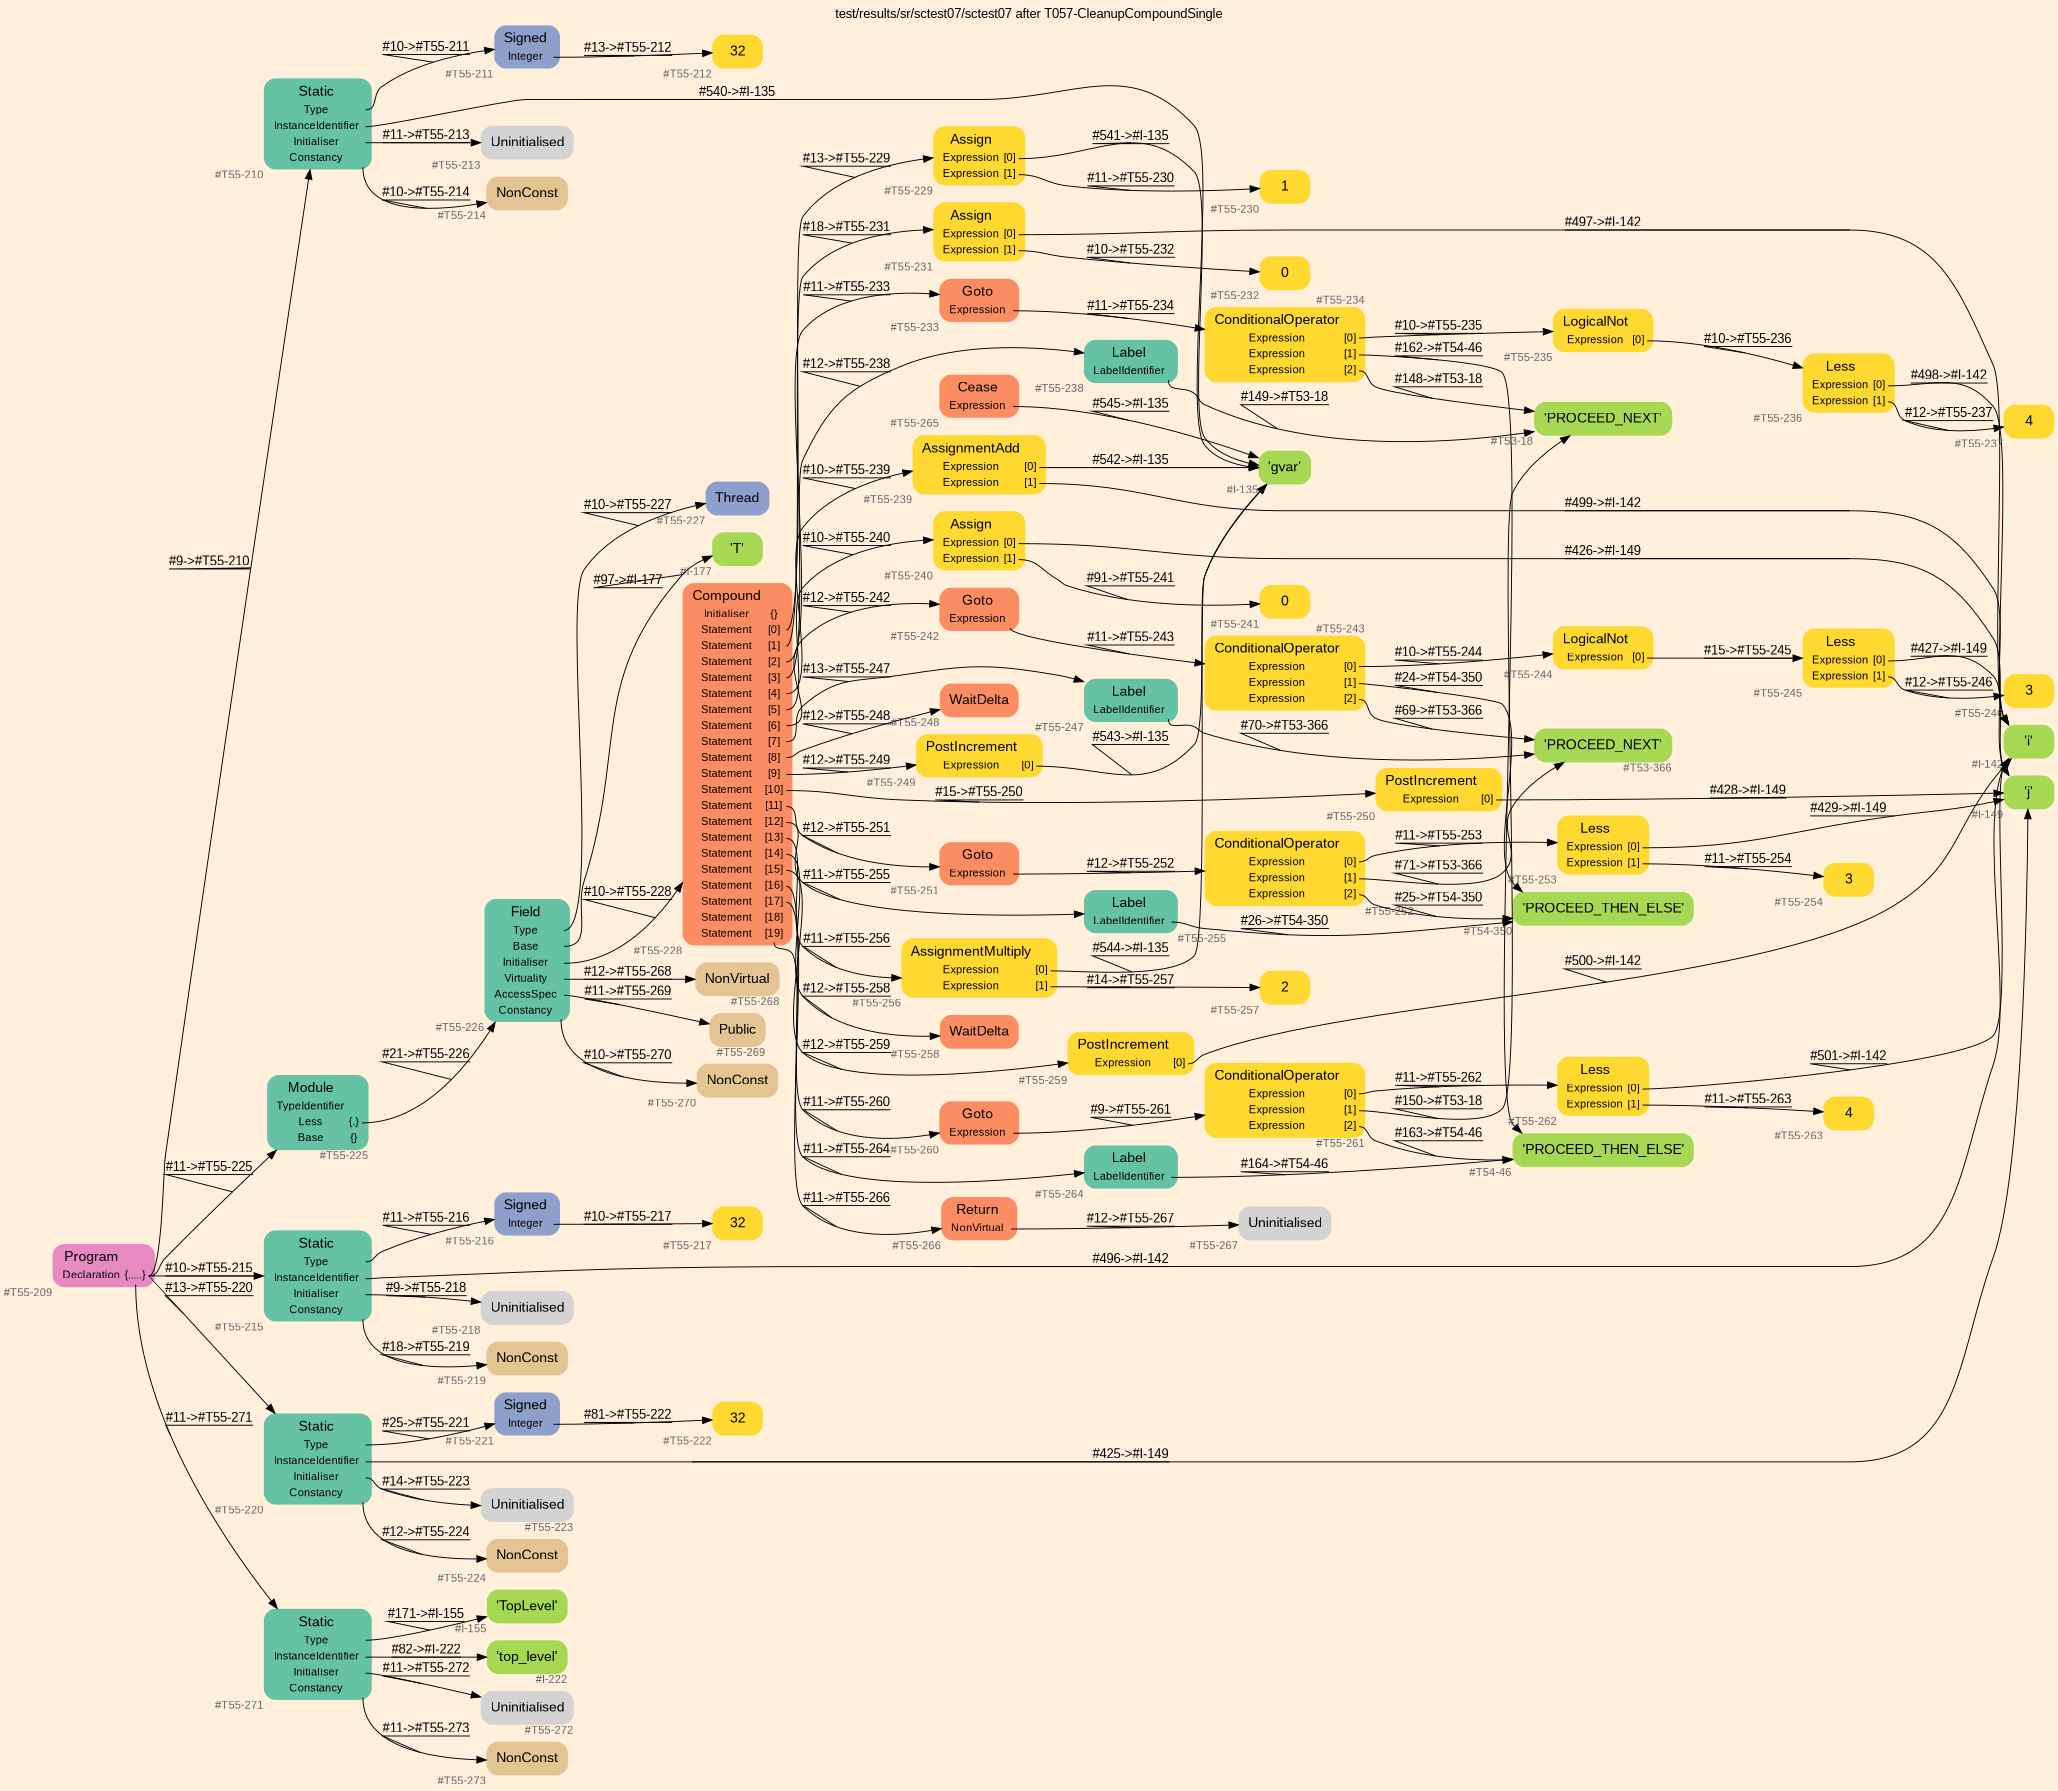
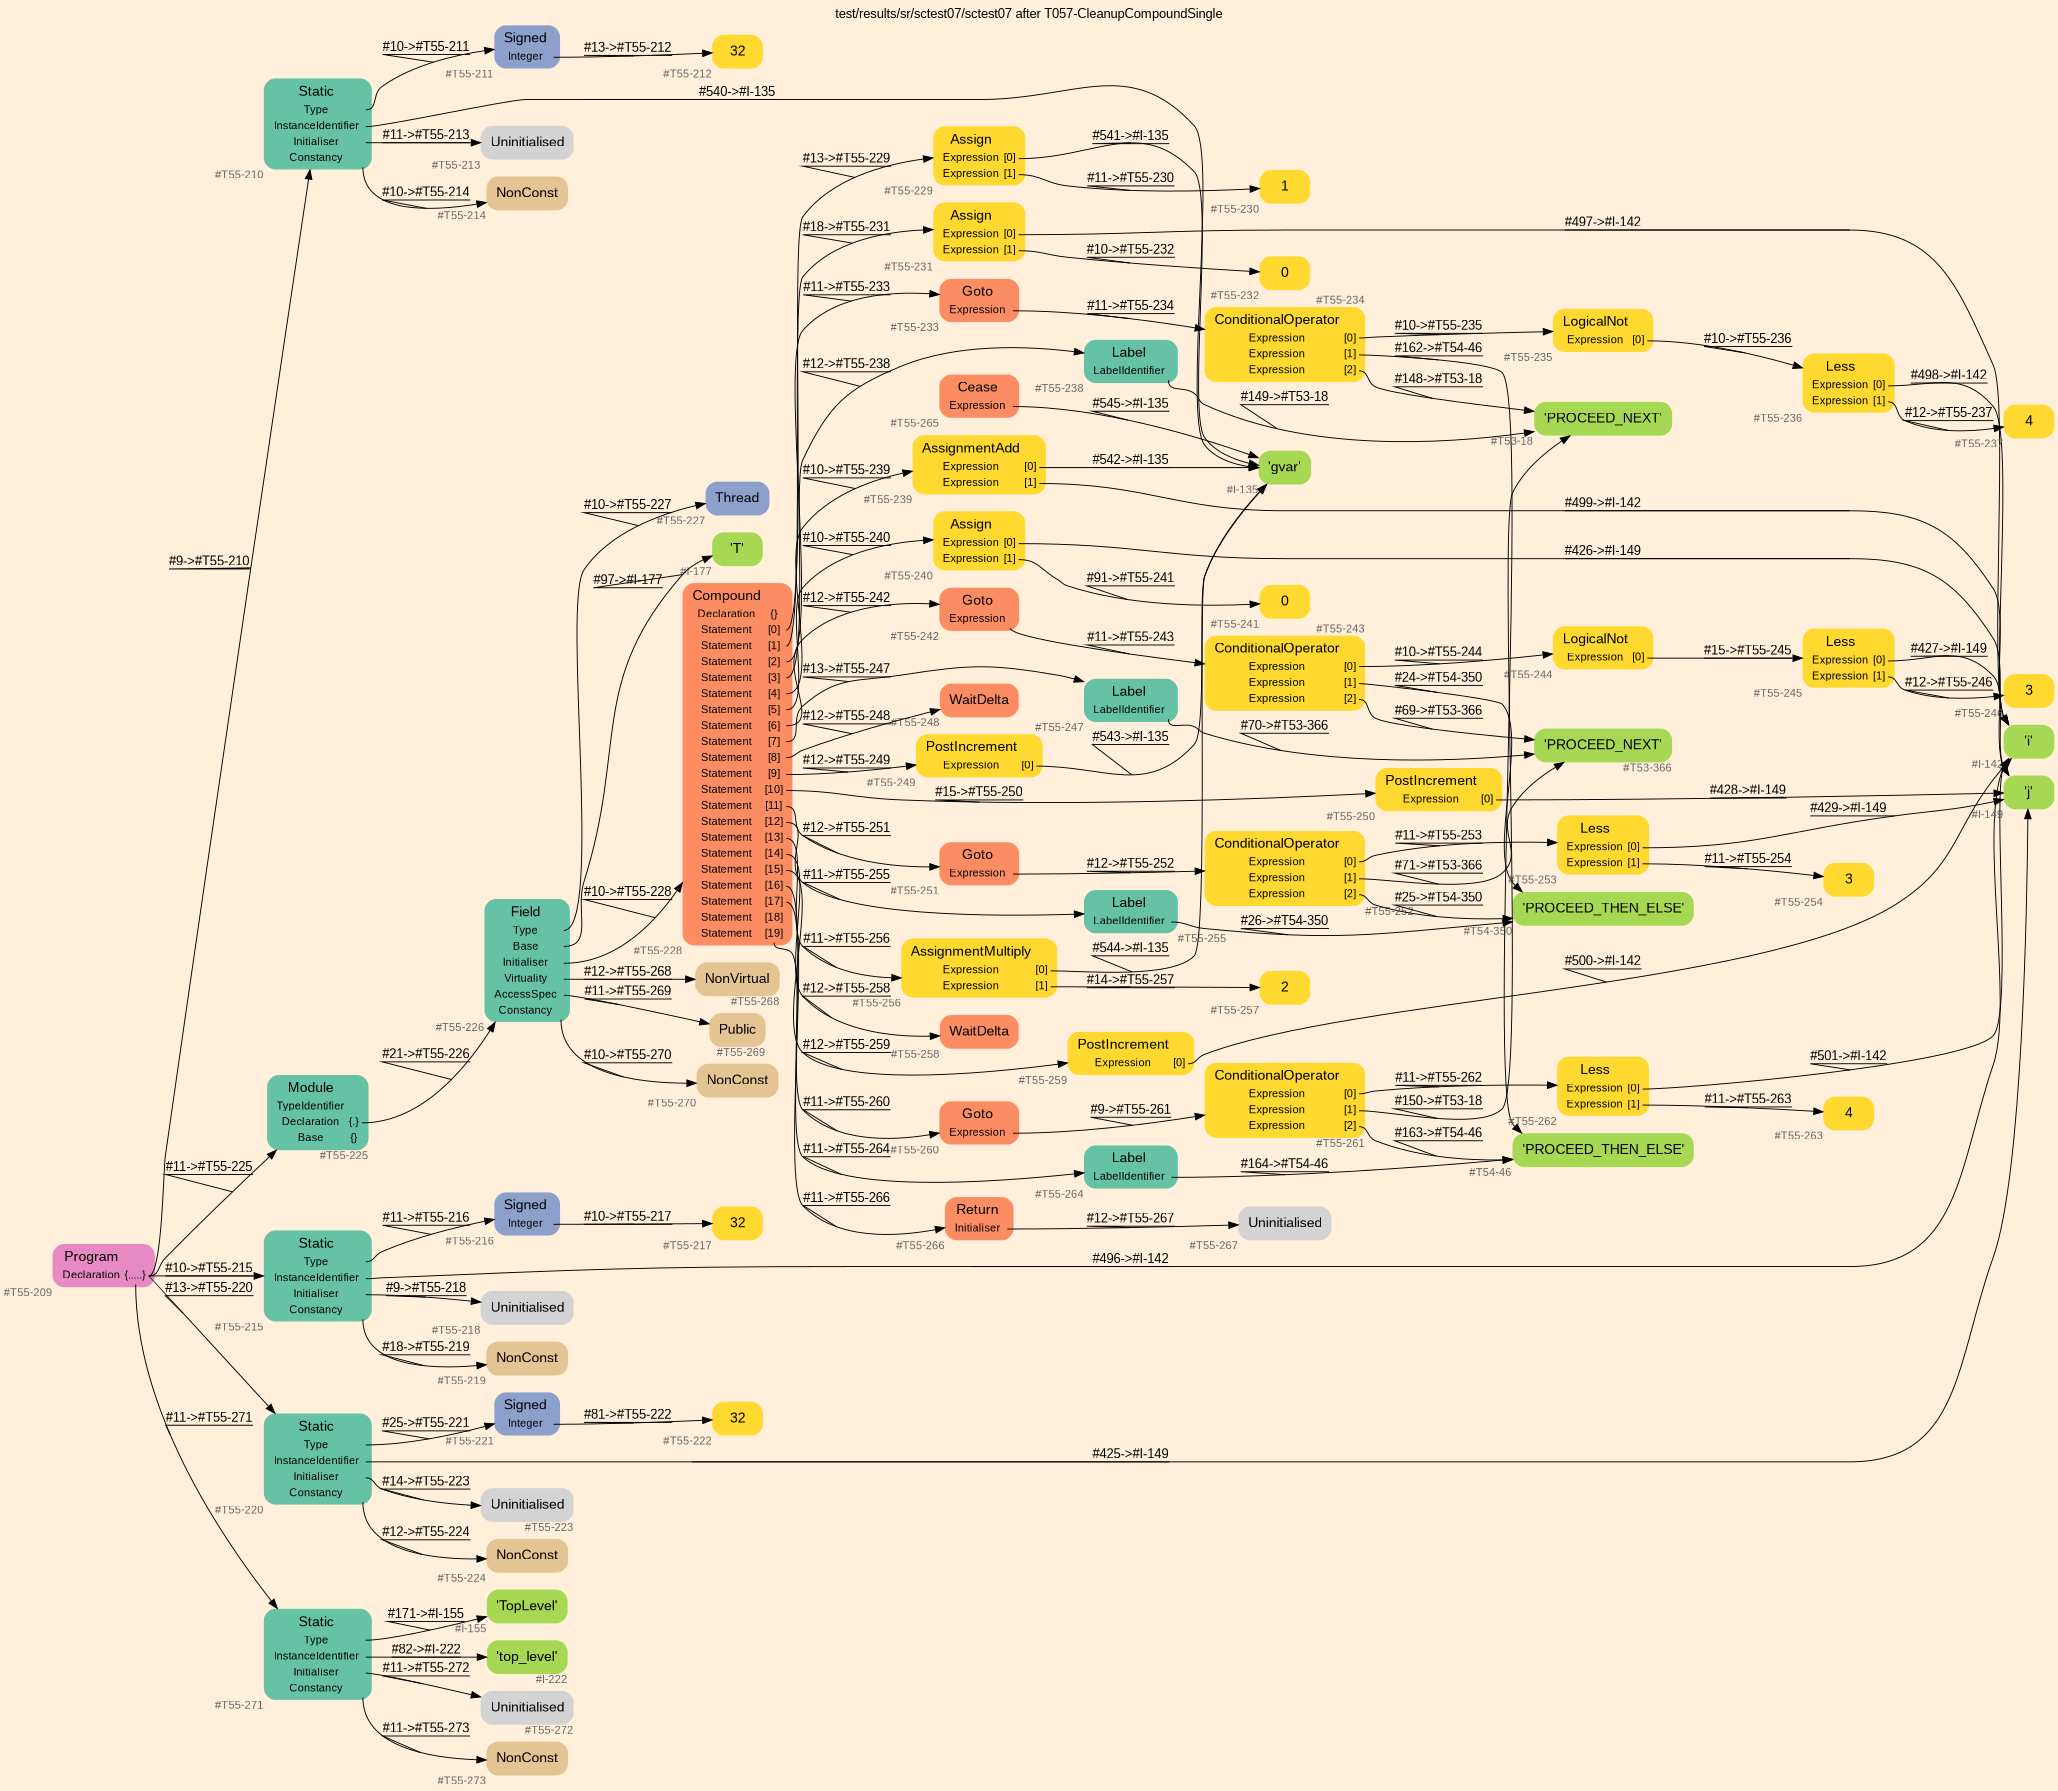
node "Compound": text "Initialiser" -> "Declaration"
node "Module": text "Less" -> "Declaration"
node "Return": text "NonVirtual" -> "Initialiser"
